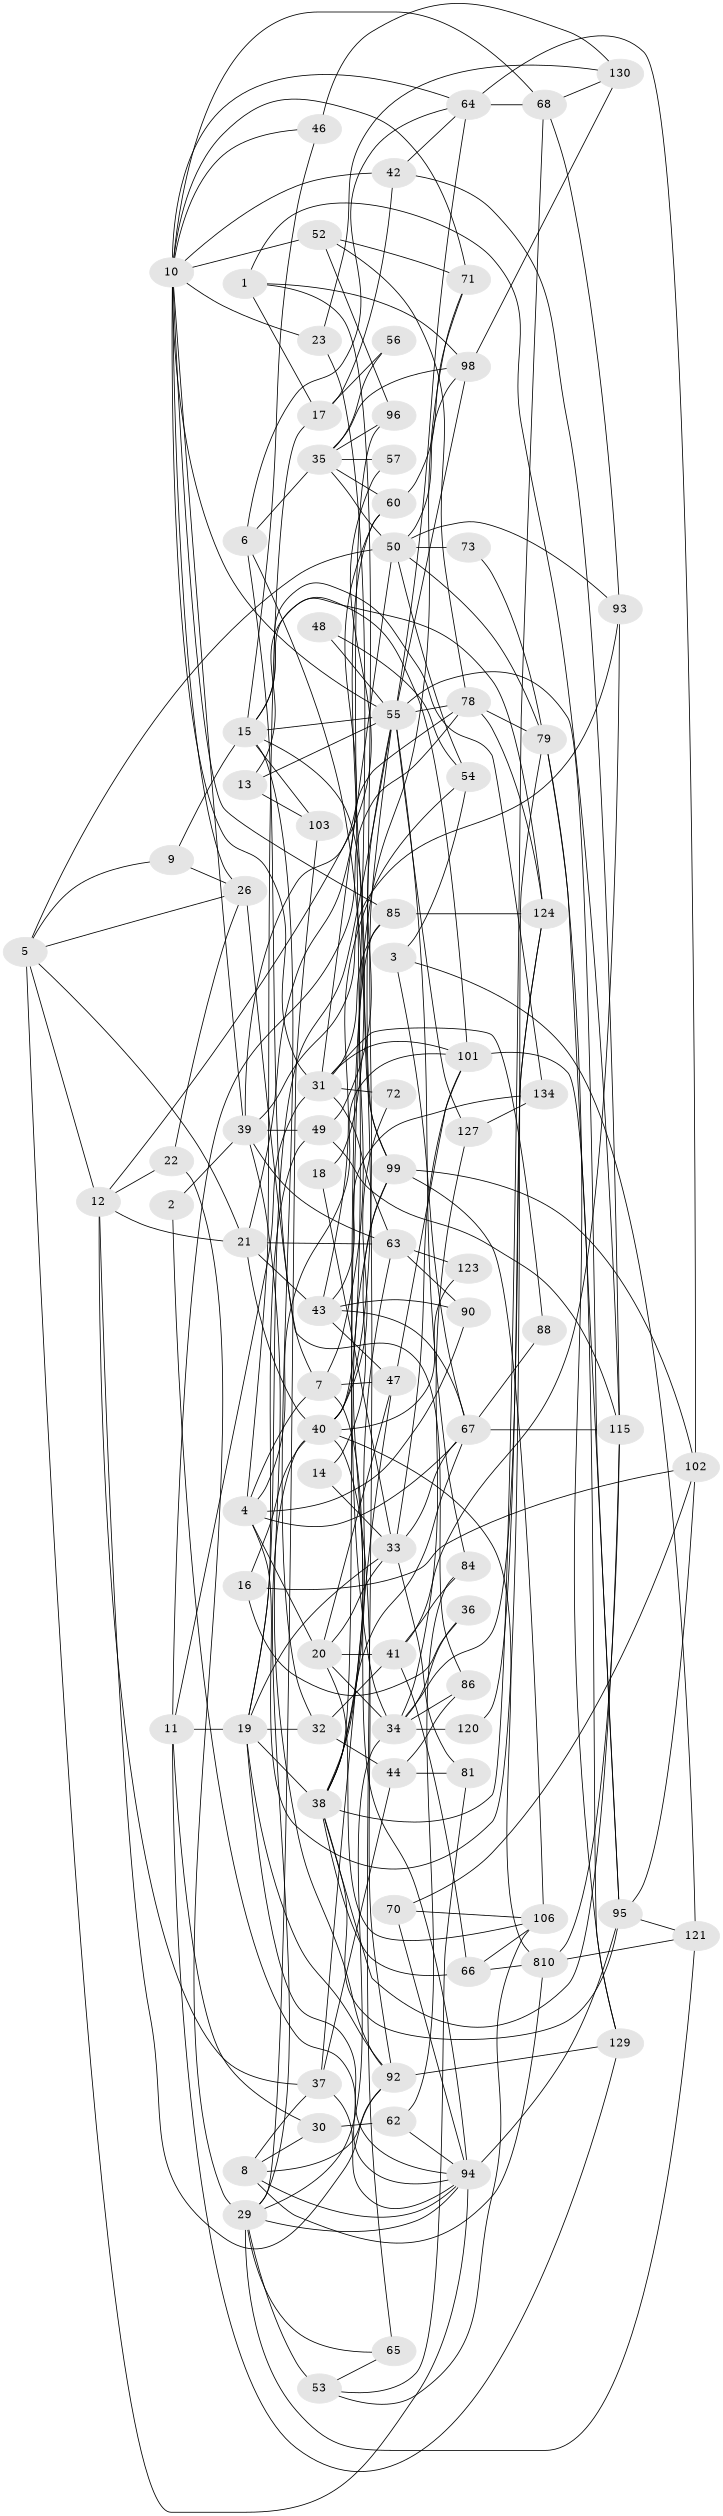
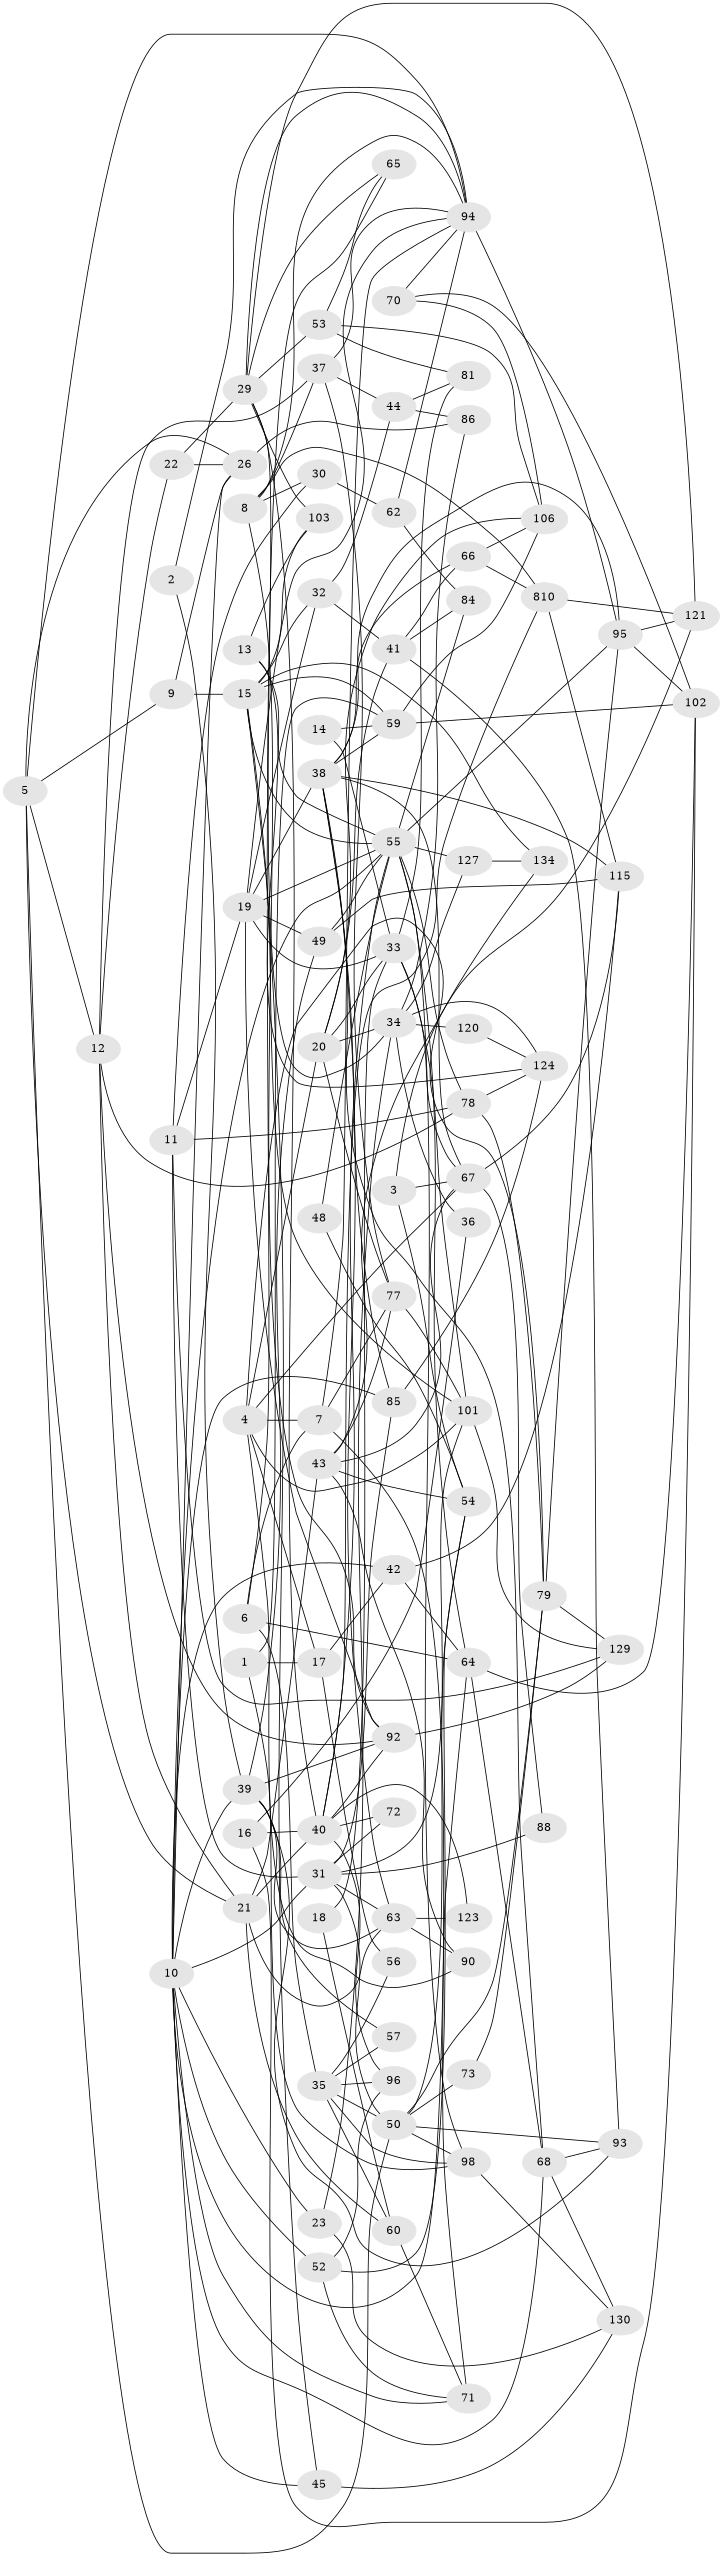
node "46": label "46" -> "45"
edge "52" -- "78": now "52" -- "54"
edge "1" -- "115": removed
node "99": label "99" -> "59"
node "47": label "47" -> "77"
